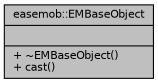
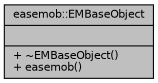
node "easemob::EMBaseObject": text "+ cast()" -> "+ easemob()"
